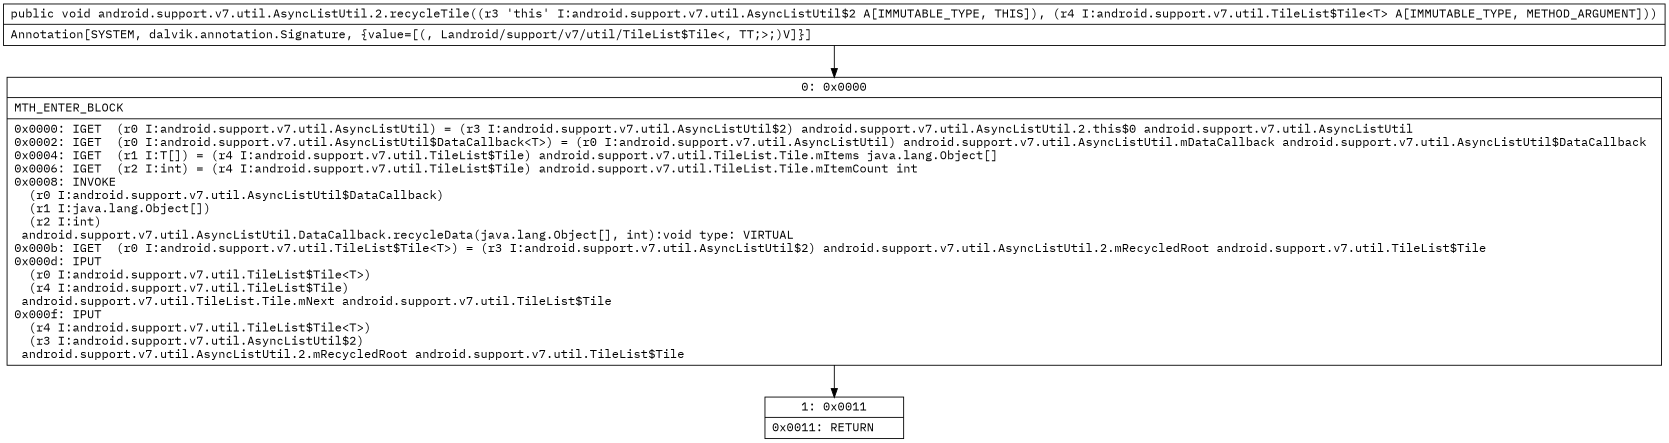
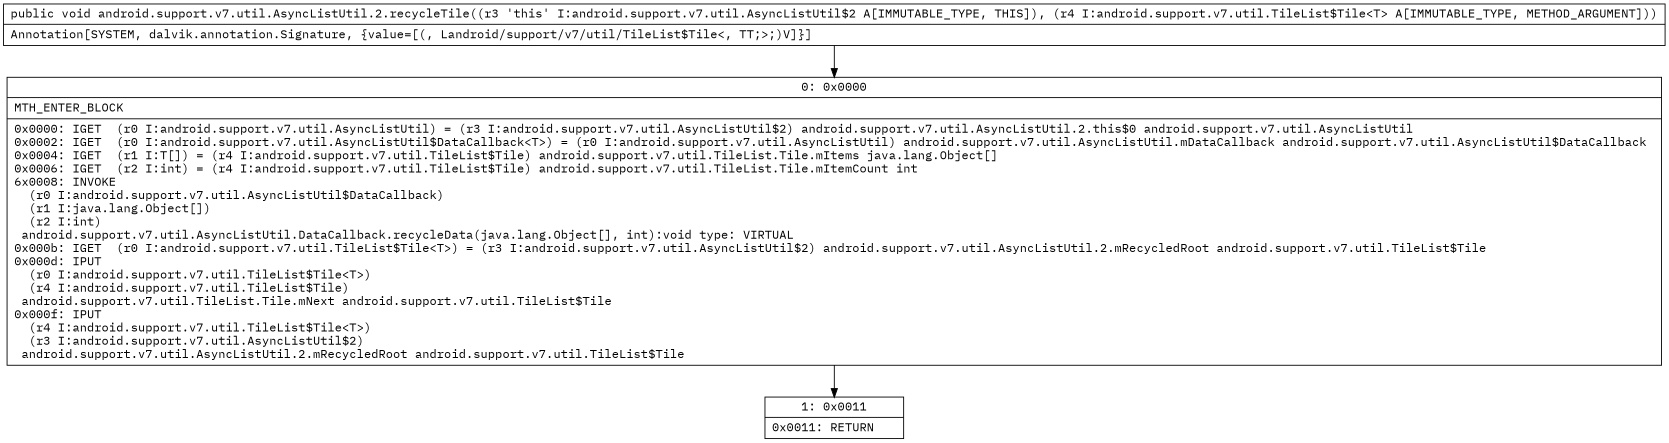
node "0: 0x0000": text "0x0008: INVOKE" -> "6x0008: INVOKE"
